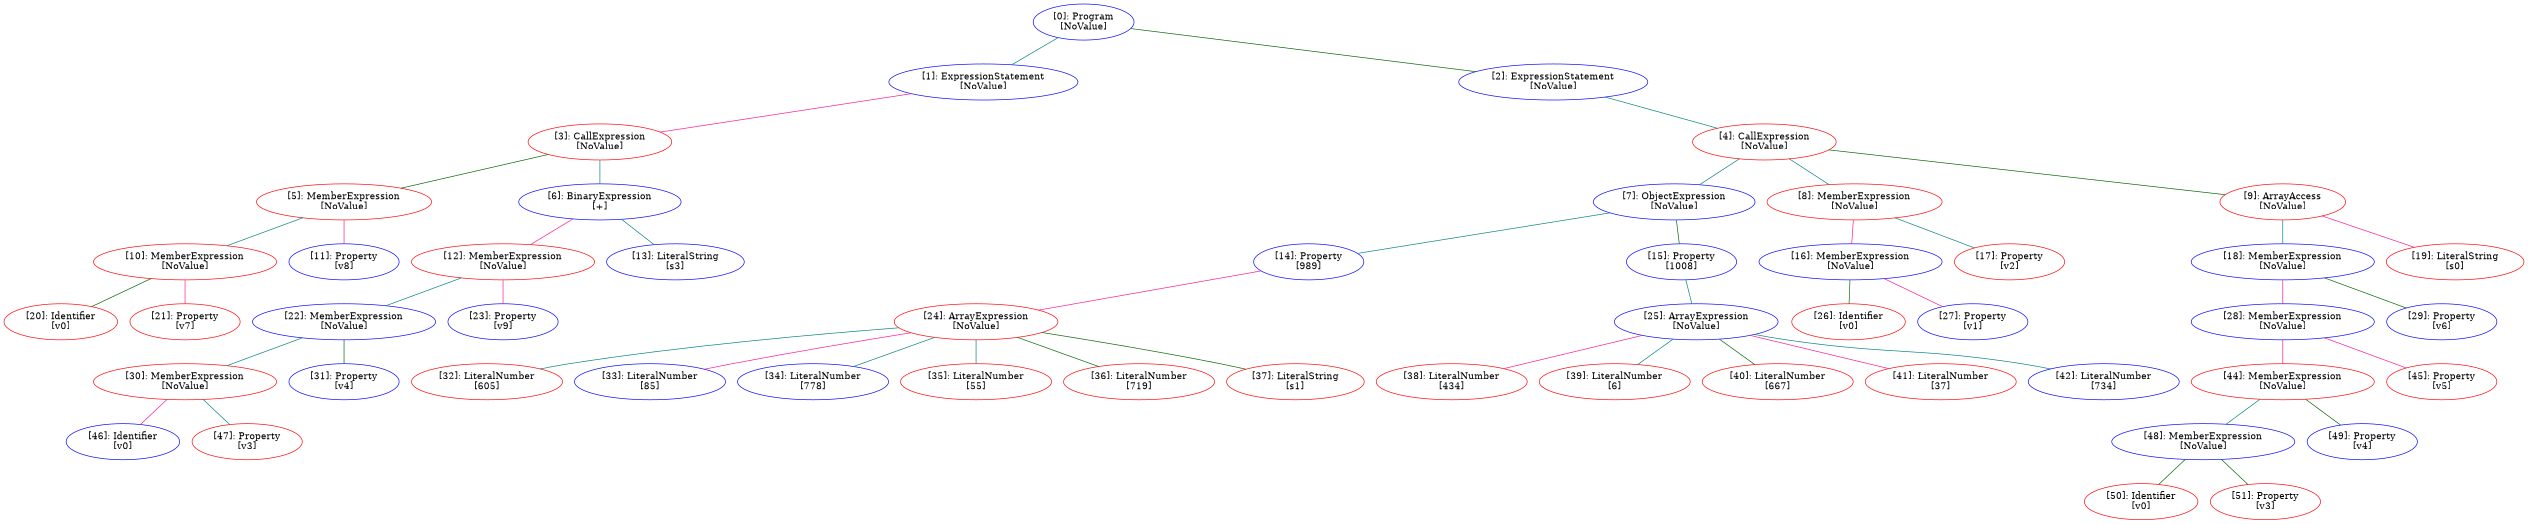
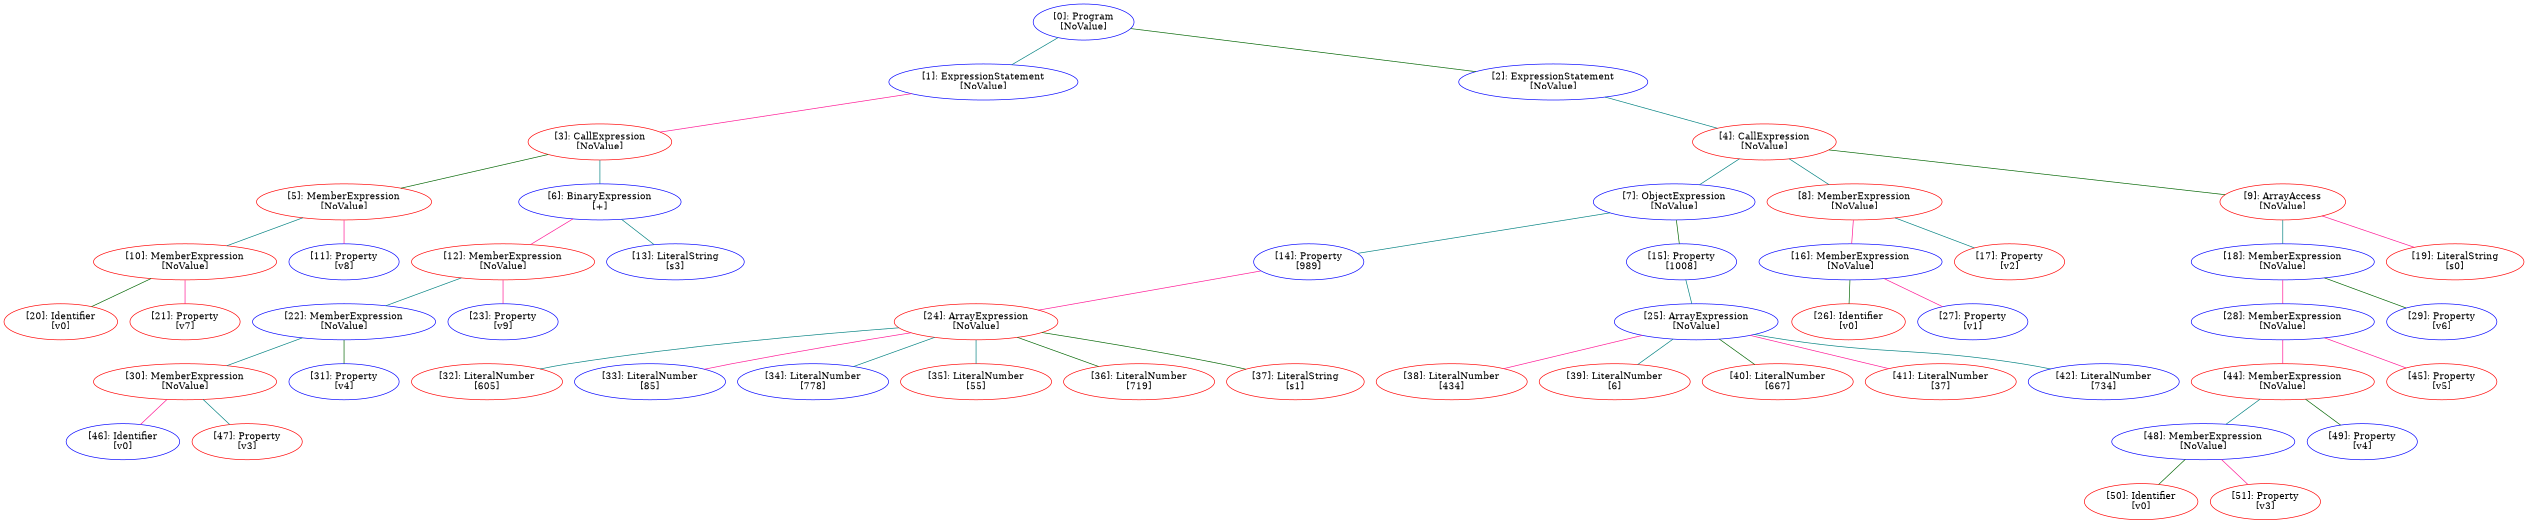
edge "[48]: MemberExpression [NoValue]" -- "[51]: Property [v3]": color darkgreen -> deeppink
